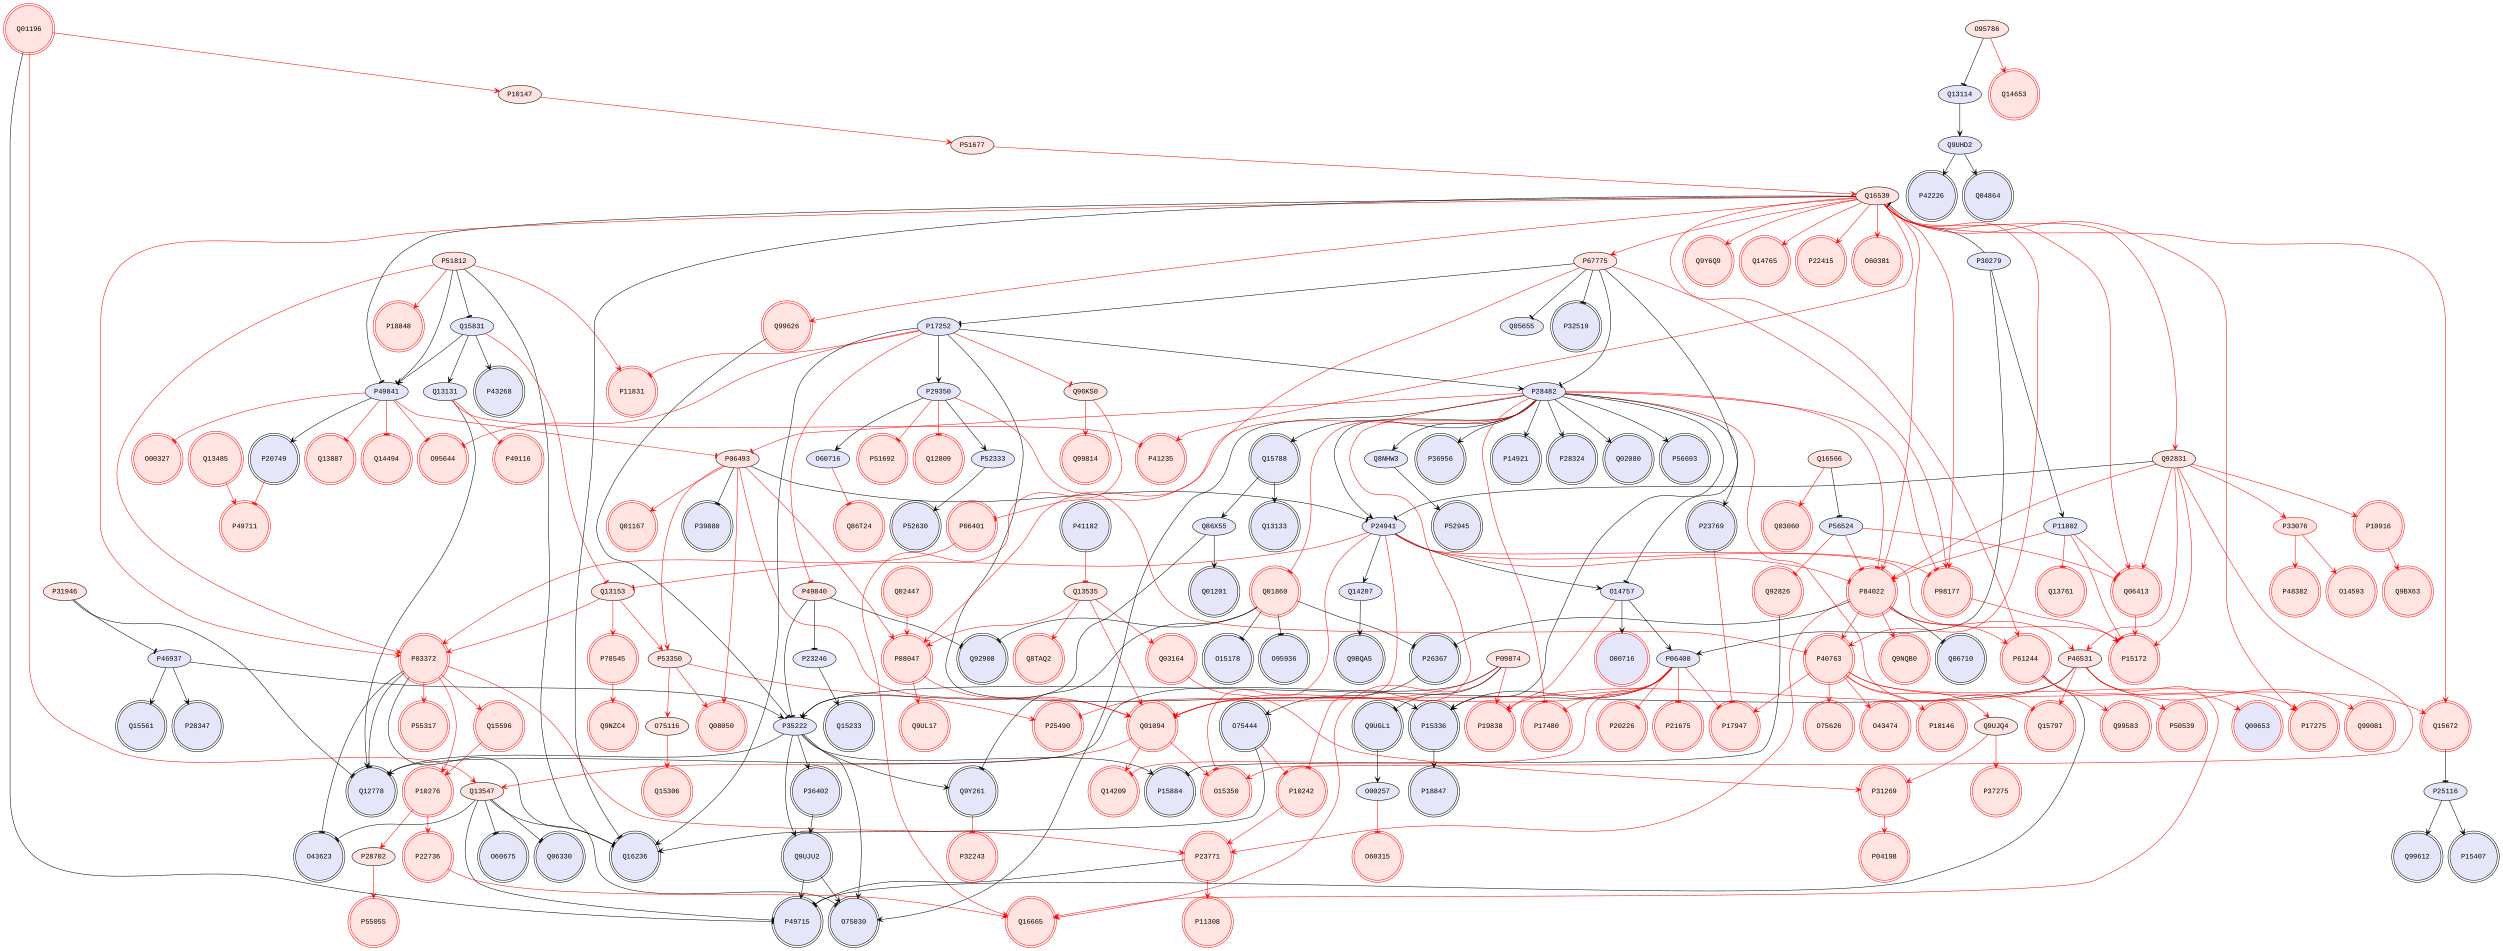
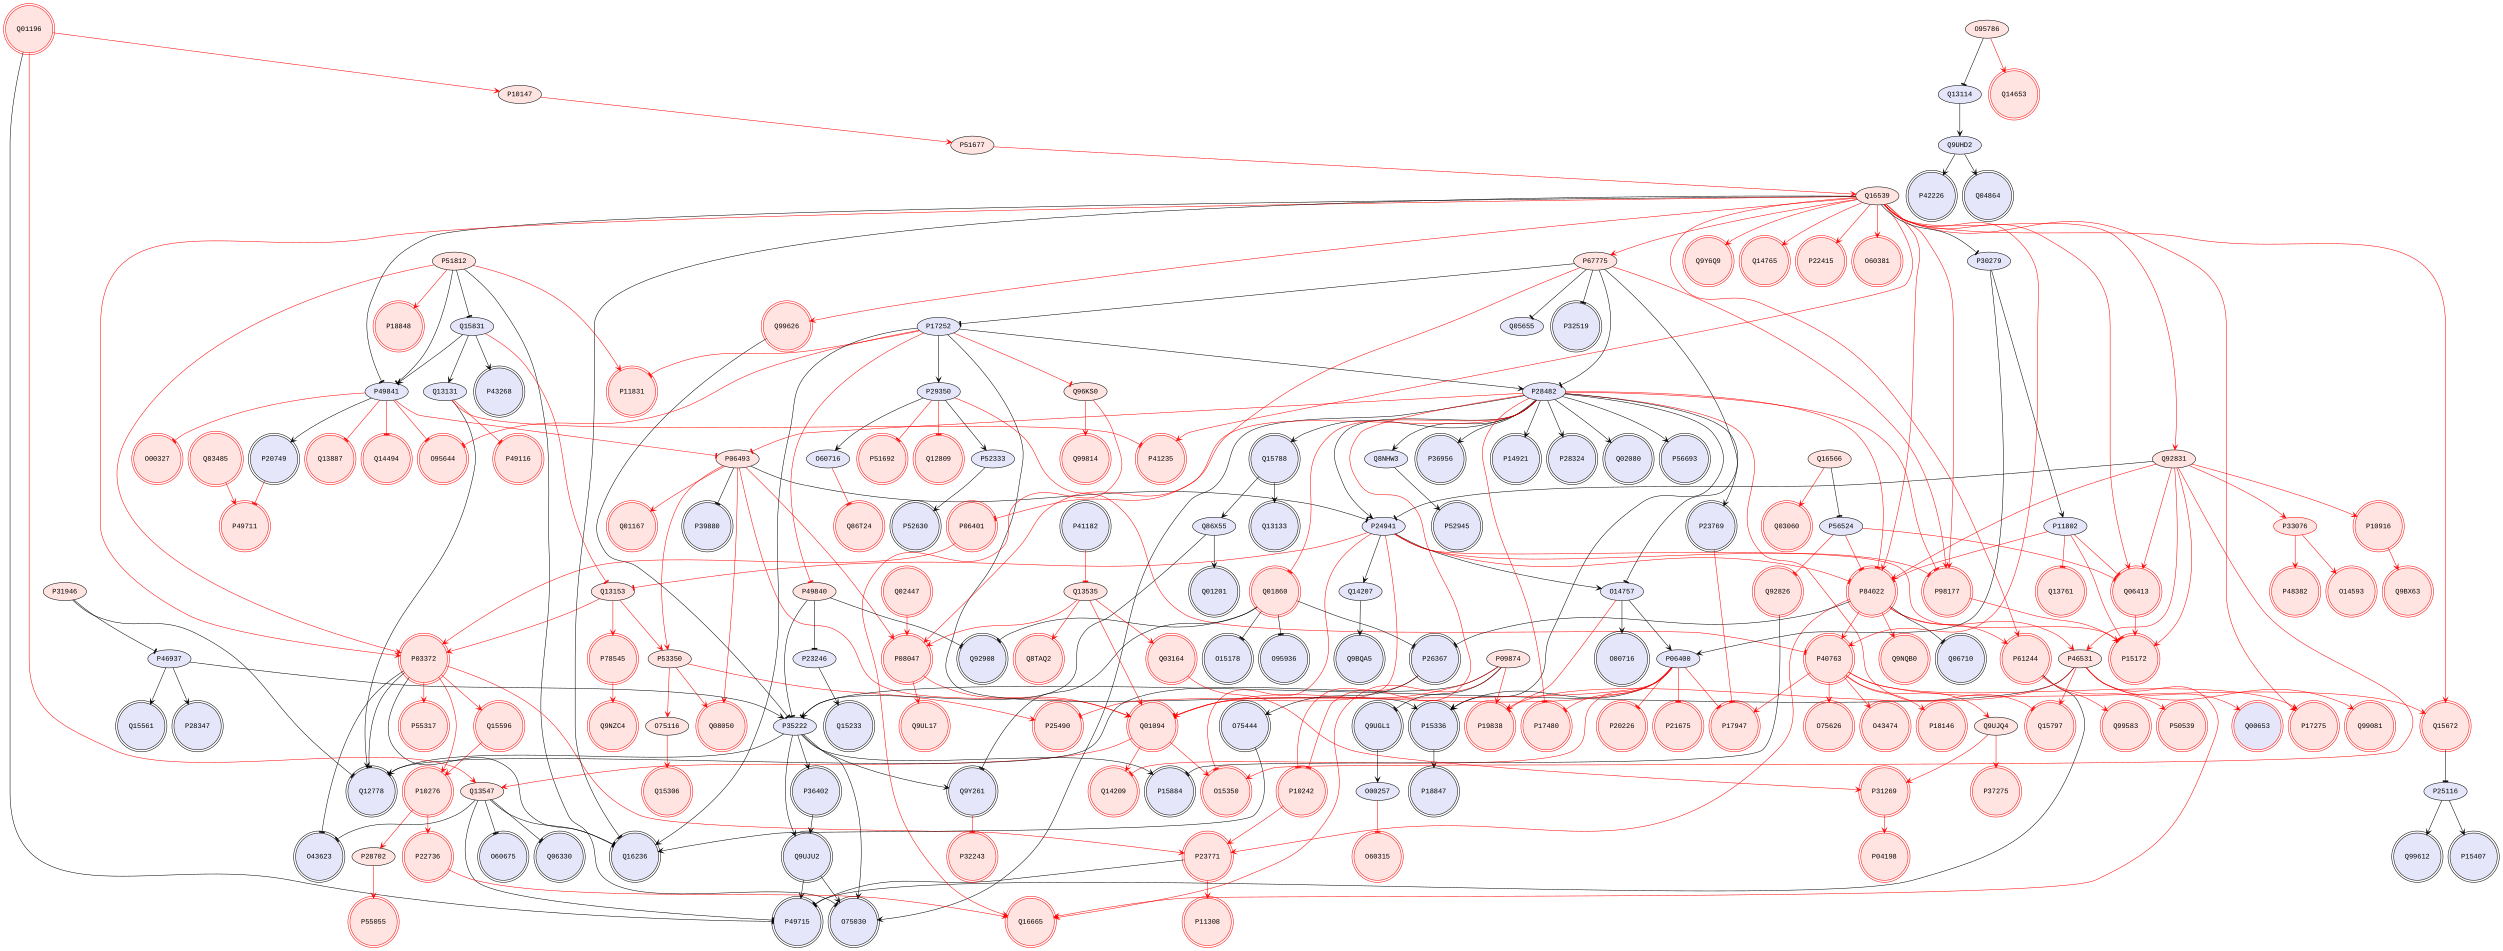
edge "P30279" -> "Q16539": reversed
node "Q13485": label "Q13485" -> "Q83485"
node "O00716": color red -> black
edge "O75444" -> "P10242": now "P26367" -> "P10242"
